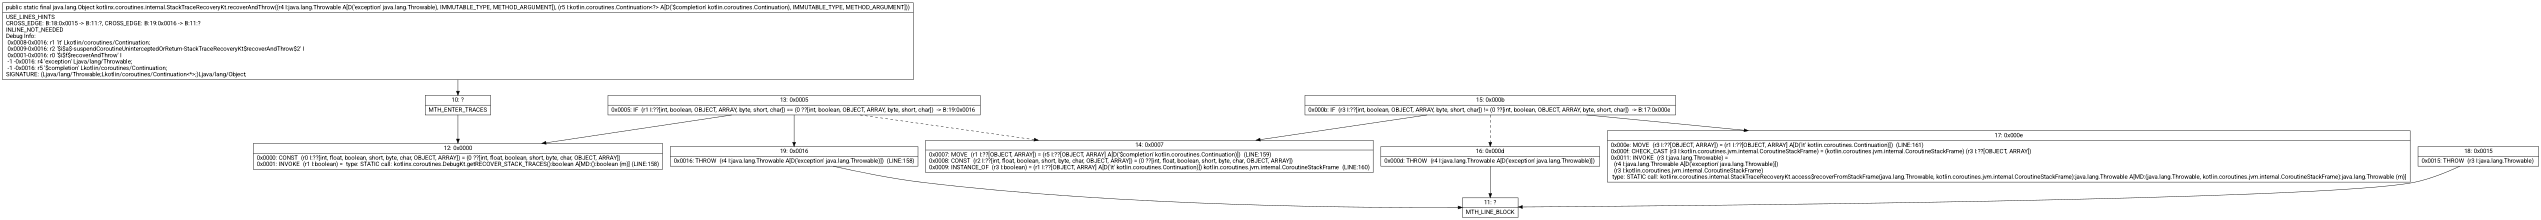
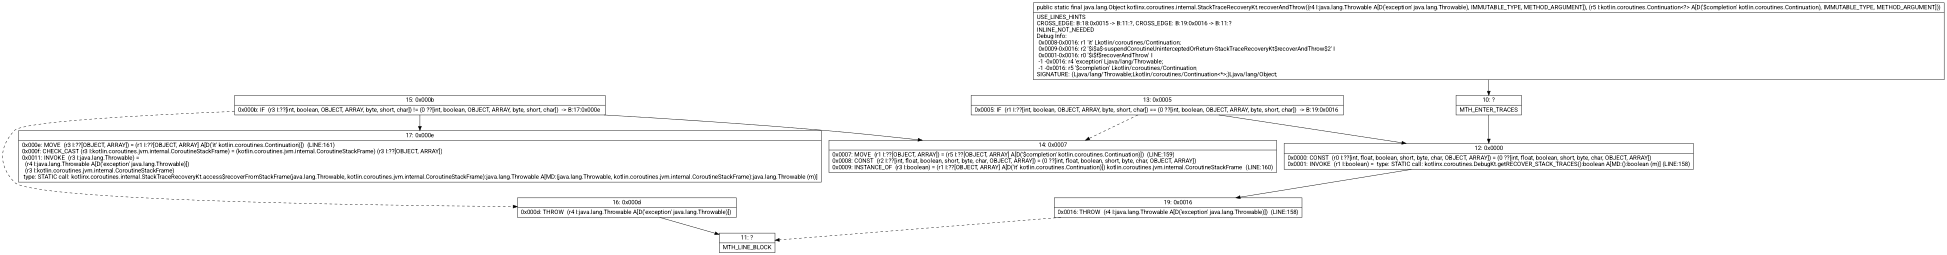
edge "13: 0x0005" -> "19: 0x0016": now "12: 0x0000" -> "19: 0x0016"
node "18: 0x0015": removed
edge "19: 0x0016" -> "11: ?": style solid -> dashed
